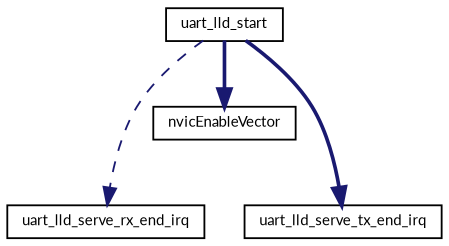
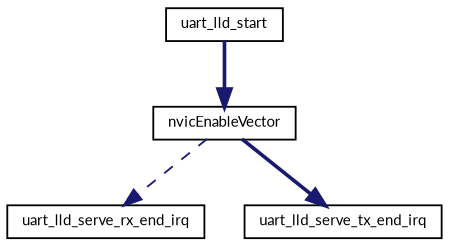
edge "uart_lld_start" -> "uart_lld_serve_rx_end_irq": now "nvicEnableVector" -> "uart_lld_serve_rx_end_irq"
edge "uart_lld_start" -> "uart_lld_serve_tx_end_irq": now "nvicEnableVector" -> "uart_lld_serve_tx_end_irq"
